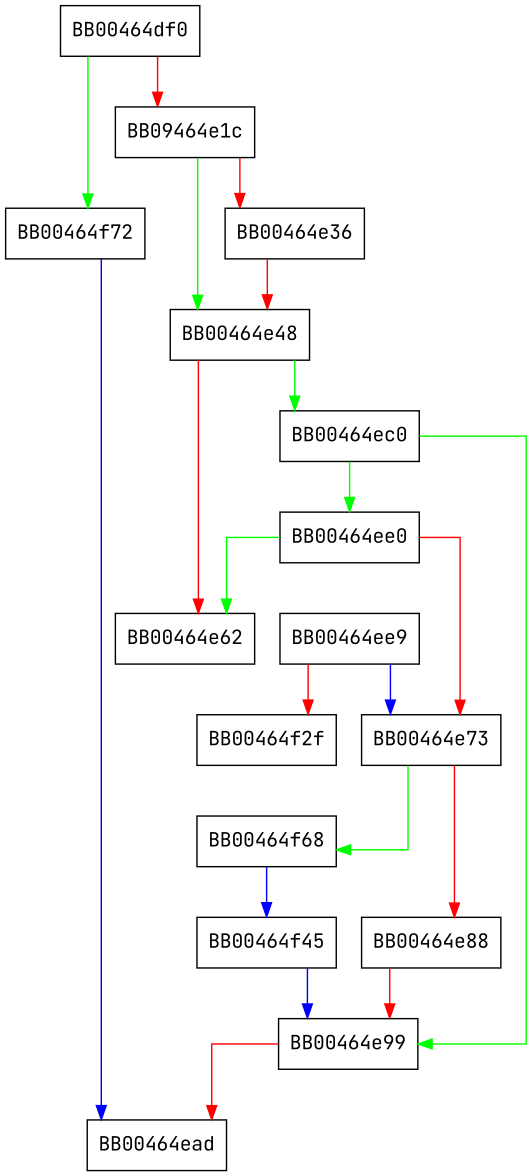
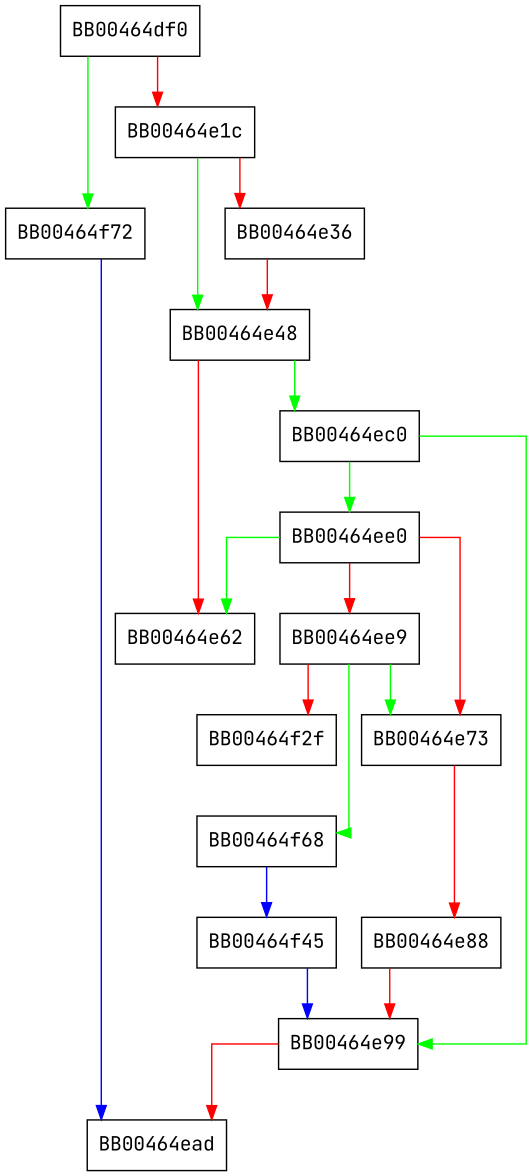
node "BB09464e1c": label "BB09464e1c" -> "BB00464e1c"
edge "BB00464ee0" -> "BB00464ee9": added
edge "BB00464ee9" -> "BB00464e73": color blue -> green
edge "BB00464e73" -> "BB00464f68": now "BB00464ee9" -> "BB00464f68"
